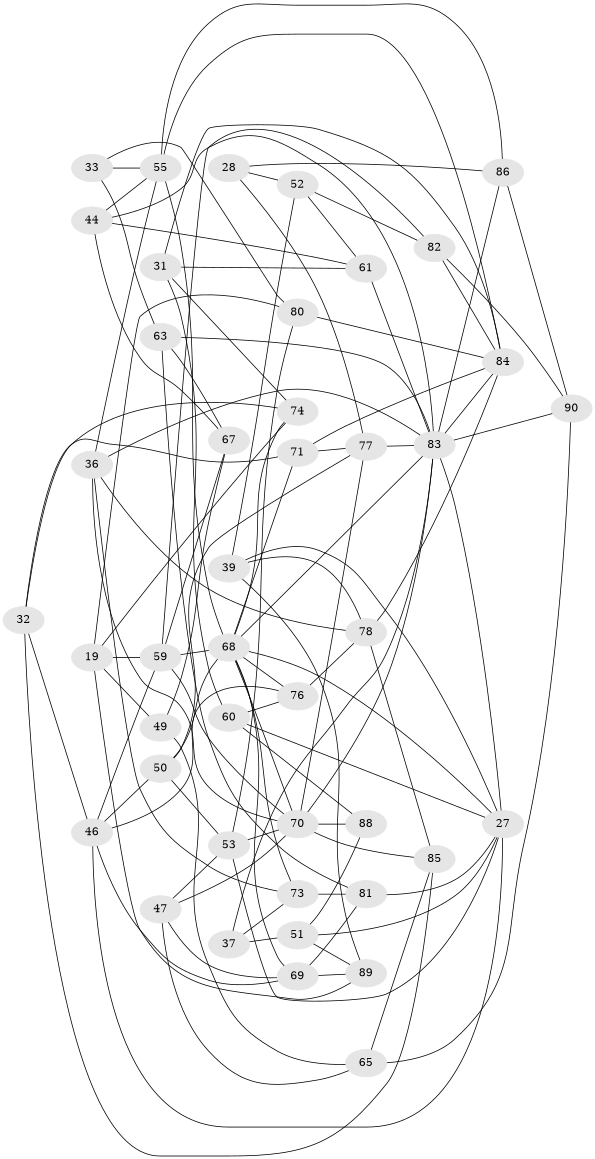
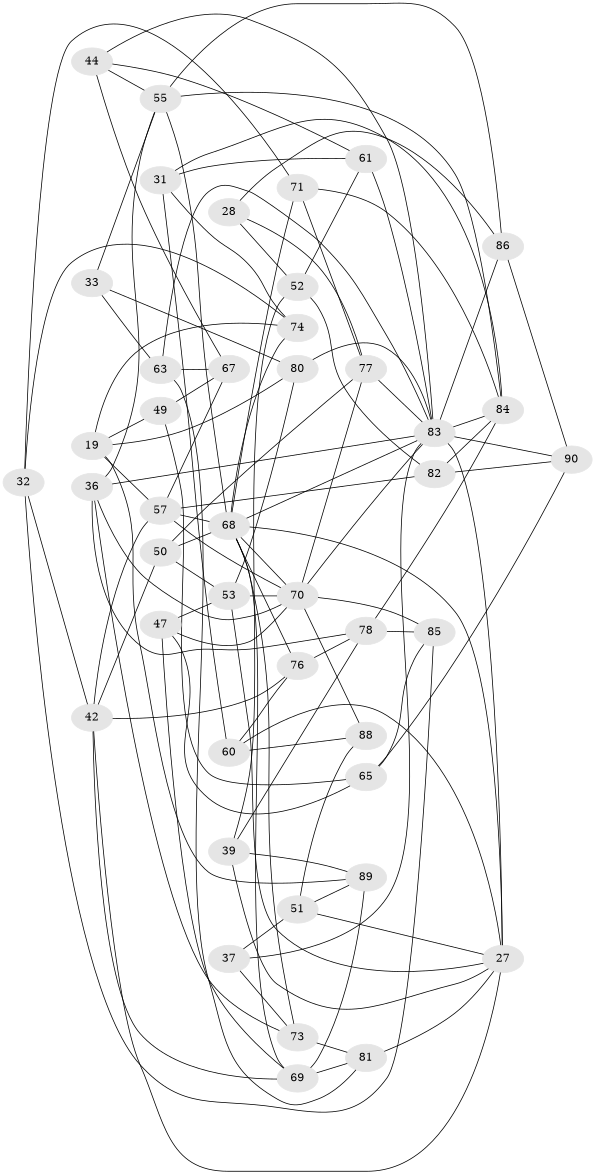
edge "80" -- "84": now "80" -- "83"
node "59": label "59" -> "57"
node "46": label "46" -> "42"
